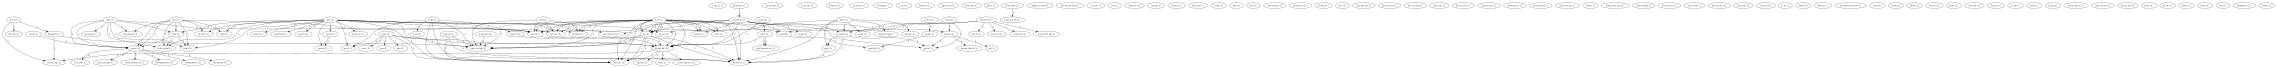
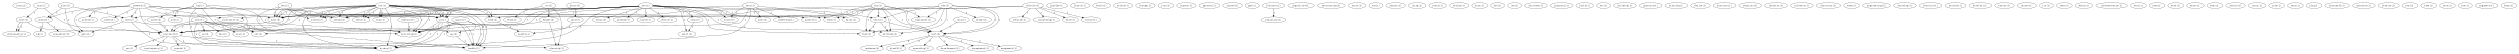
node "find(1)": removed
edge "posted(1)" -> "someone(3)": reversed
edge "shows(1)" -> "gets(1)": removed, label "1"
